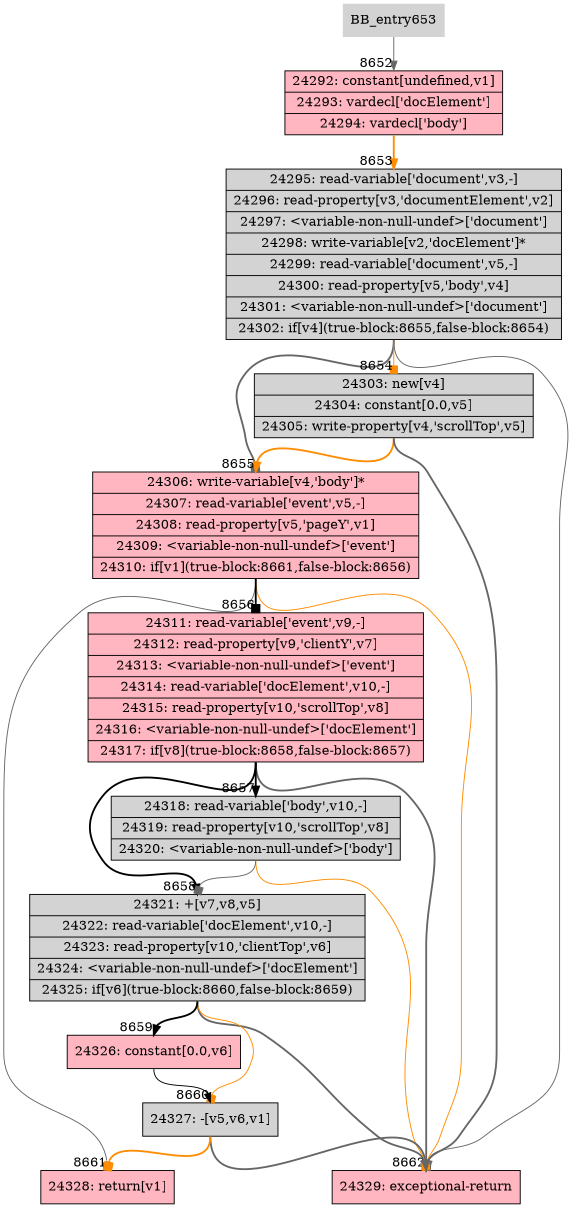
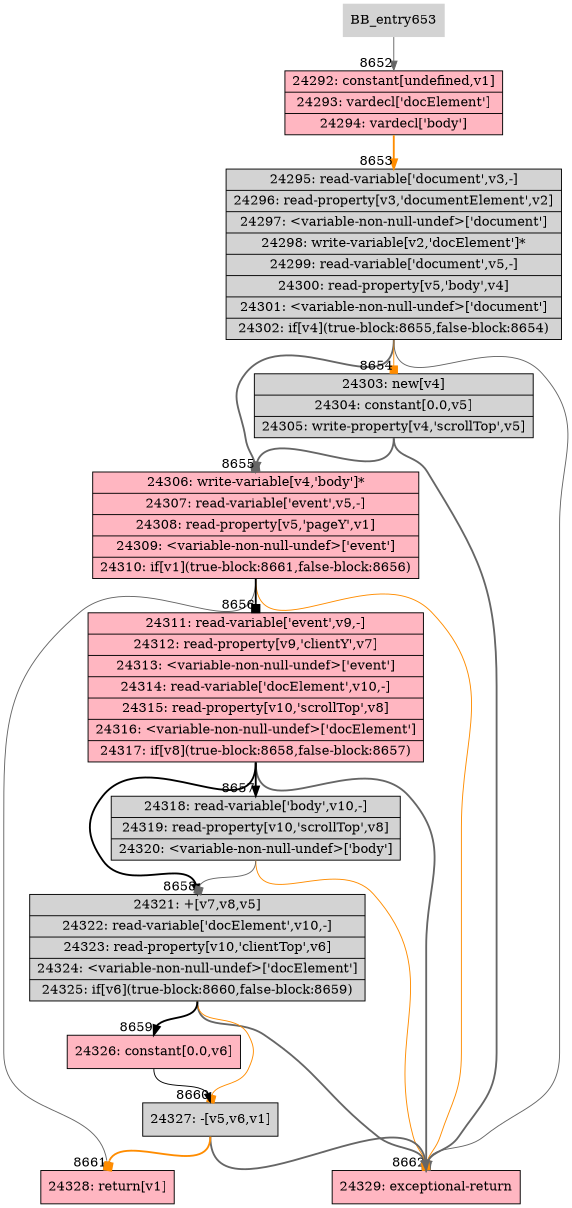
edge "24303: new[v4]" -> "24306: write-variable[v4,'body']*": color darkorange -> gray40
